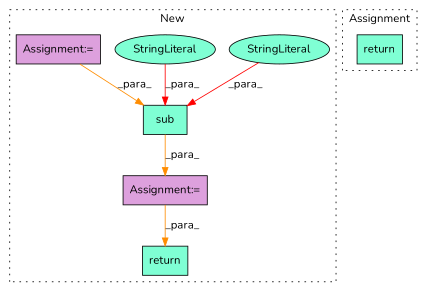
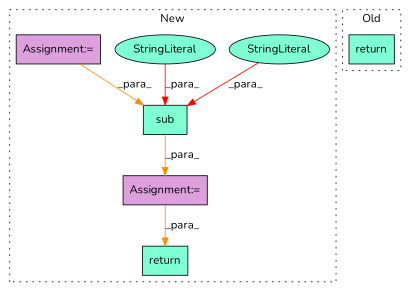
cluster "Assignment": label "Assignment" -> "Old"
